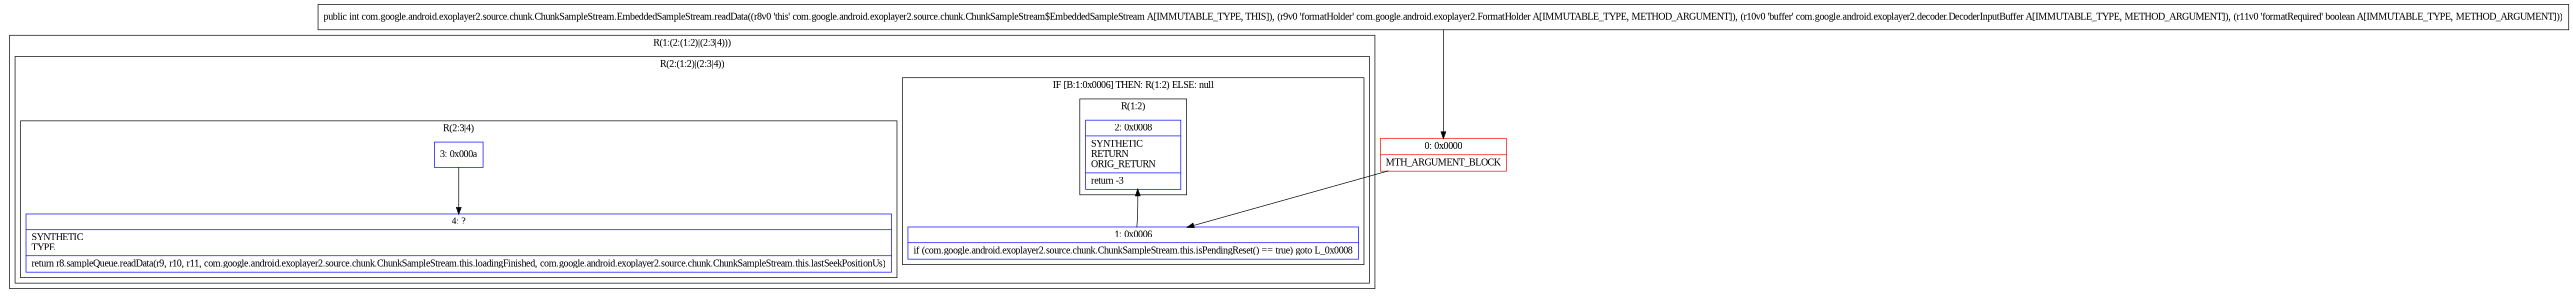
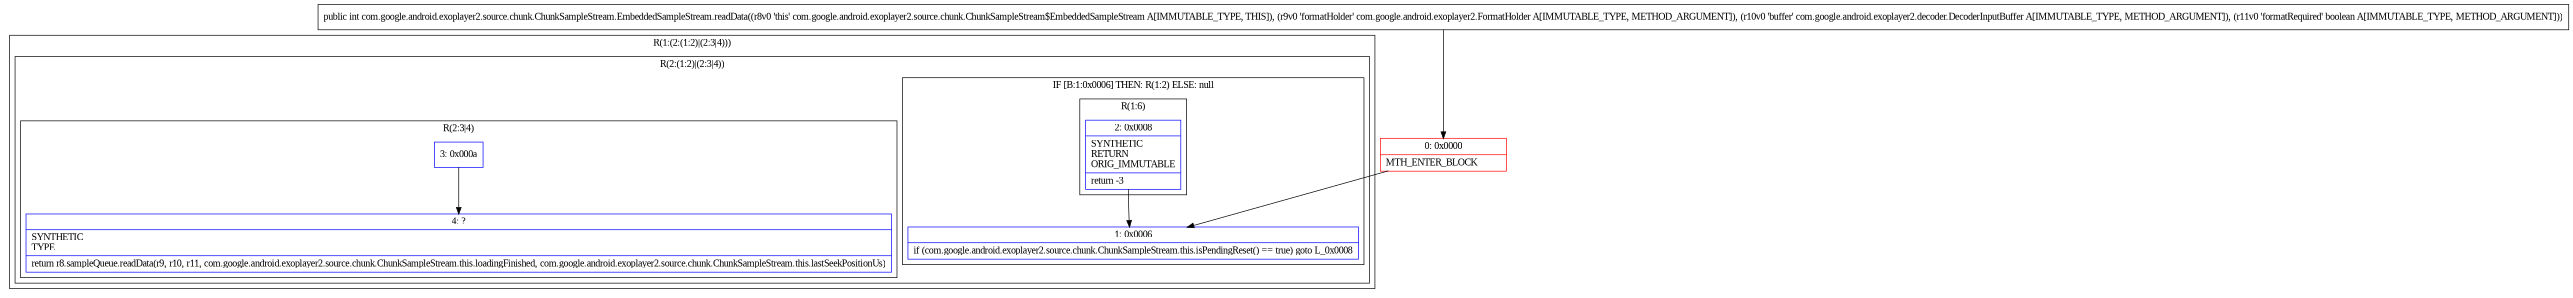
cluster "R(1:2)": label "R(1:2)" -> "R(1:6)"
node "0: 0x0000": text "MTH_ARGUMENT_BLOCK" -> "MTH_ENTER_BLOCK"
node "2: 0x0008": text "ORIG_RETURN" -> "ORIG_IMMUTABLE"
edge "1: 0x0006" -> "2: 0x0008": reversed
